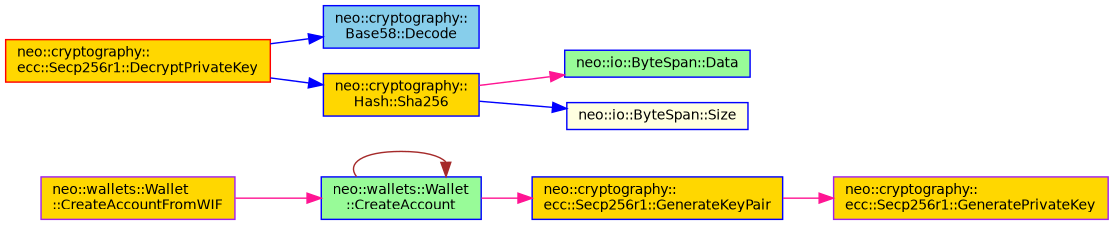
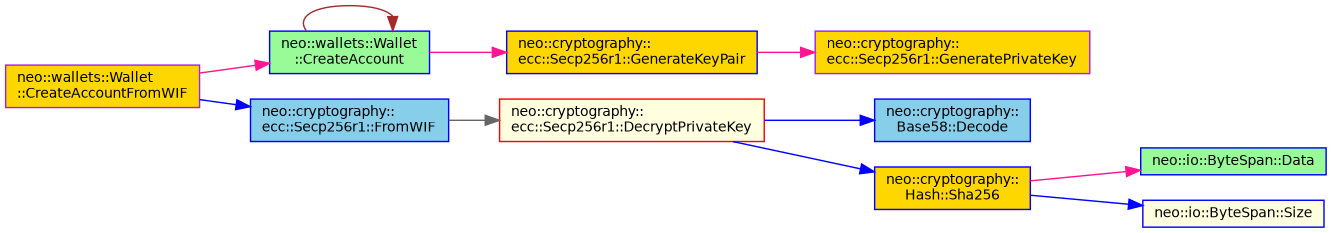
node "neo::cryptography:: ecc::Secp256r1::DecryptPrivateKey": fillcolor gold -> lightyellow
node "neo::cryptography:: ecc::Secp256r1::FromWIF": added
